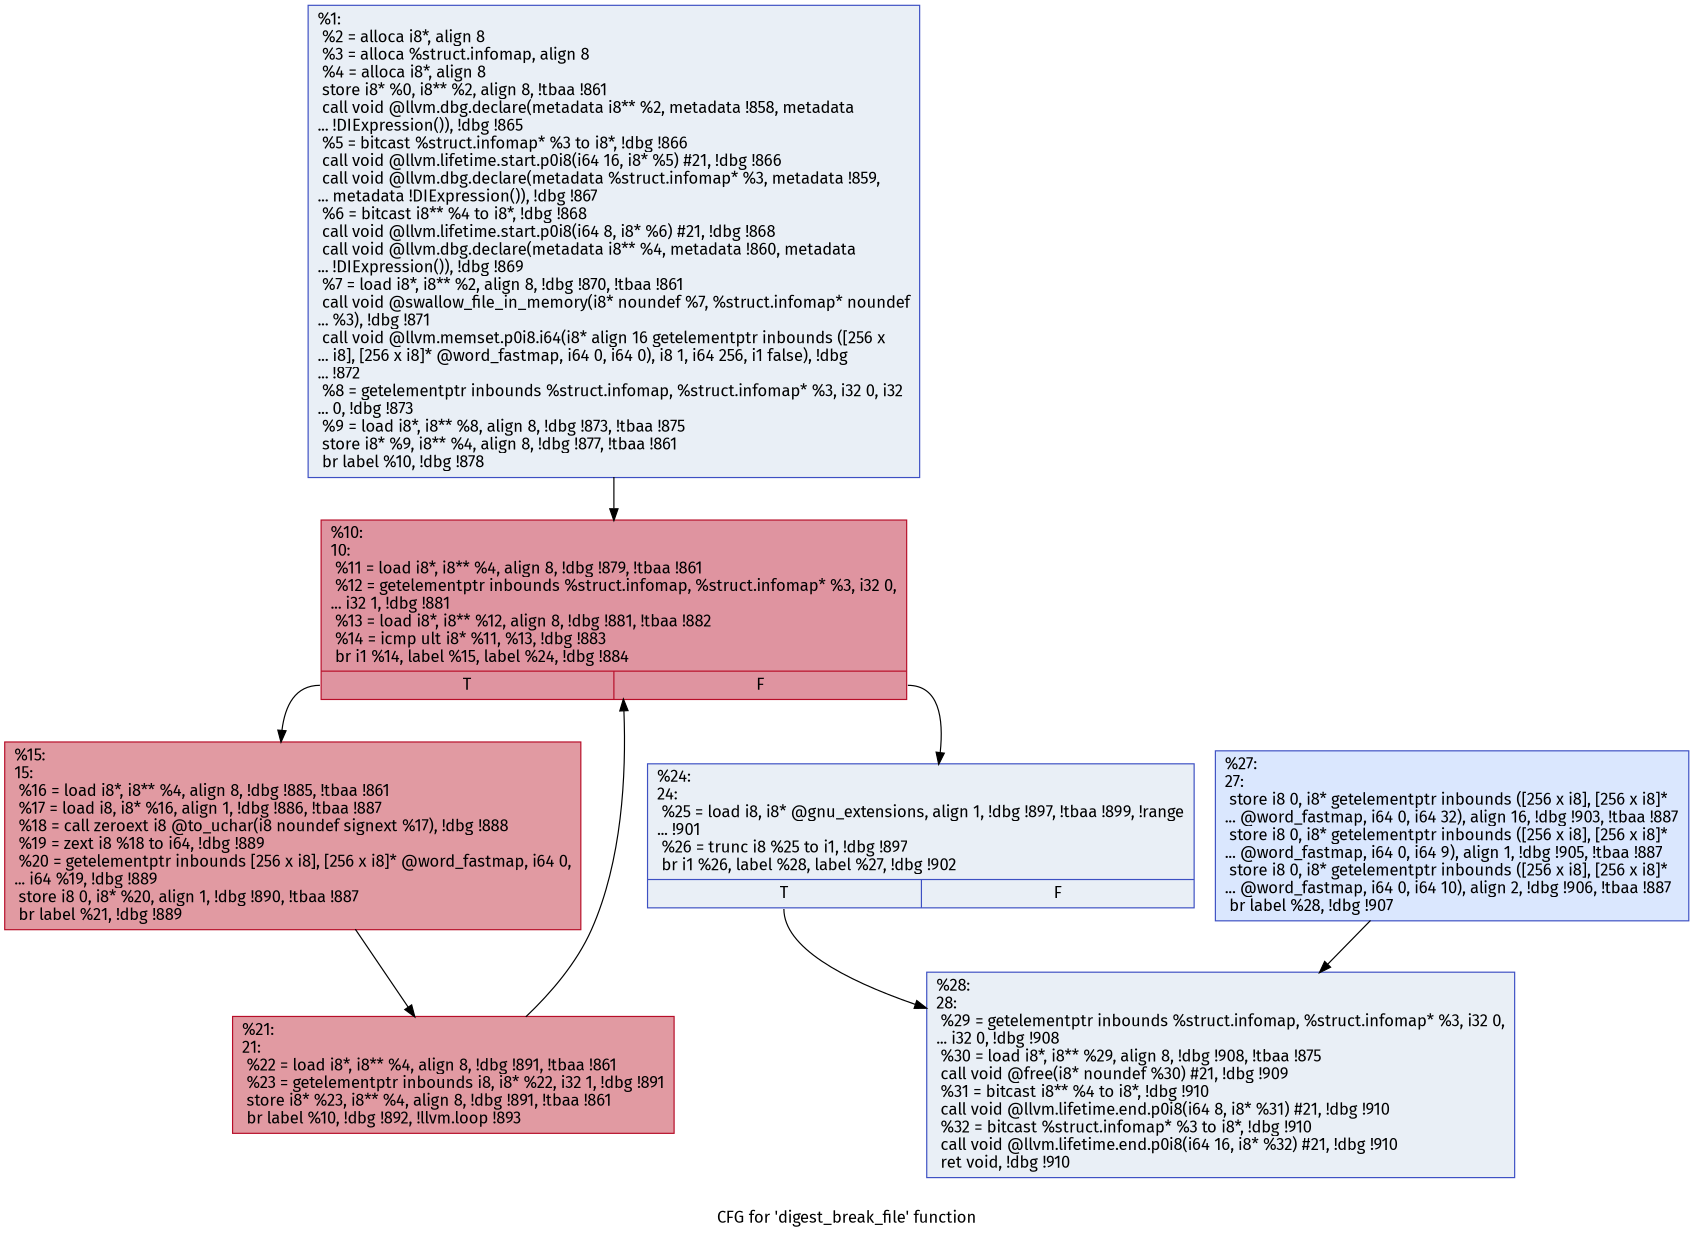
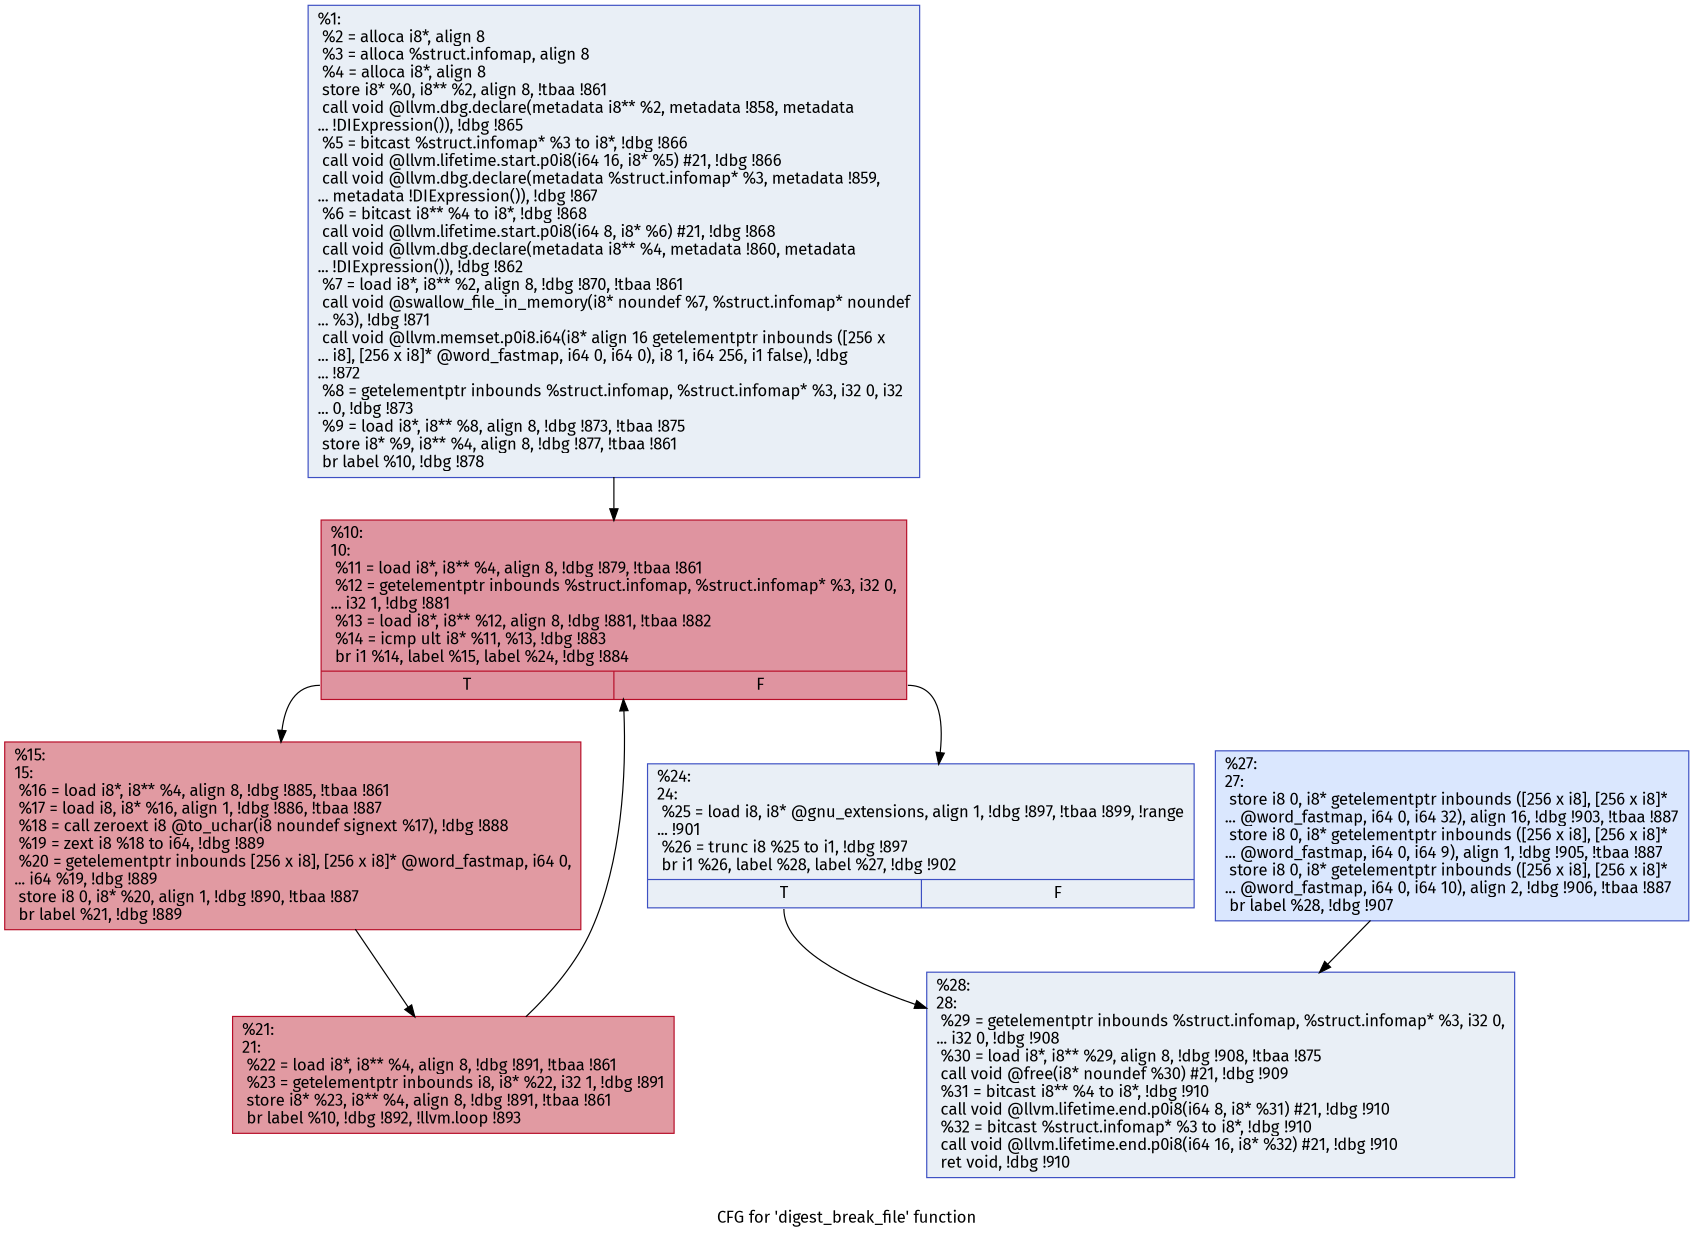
node "%1:": text "... !DIExpression()), !dbg !869" -> "... !DIExpression()), !dbg !862"
